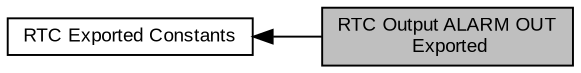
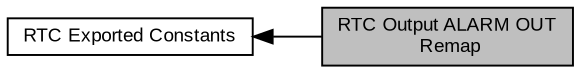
node "RTC Output ALARM OUT Exported": label "RTC Output ALARM OUT Exported" -> "RTC Output ALARM OUT Remap"
